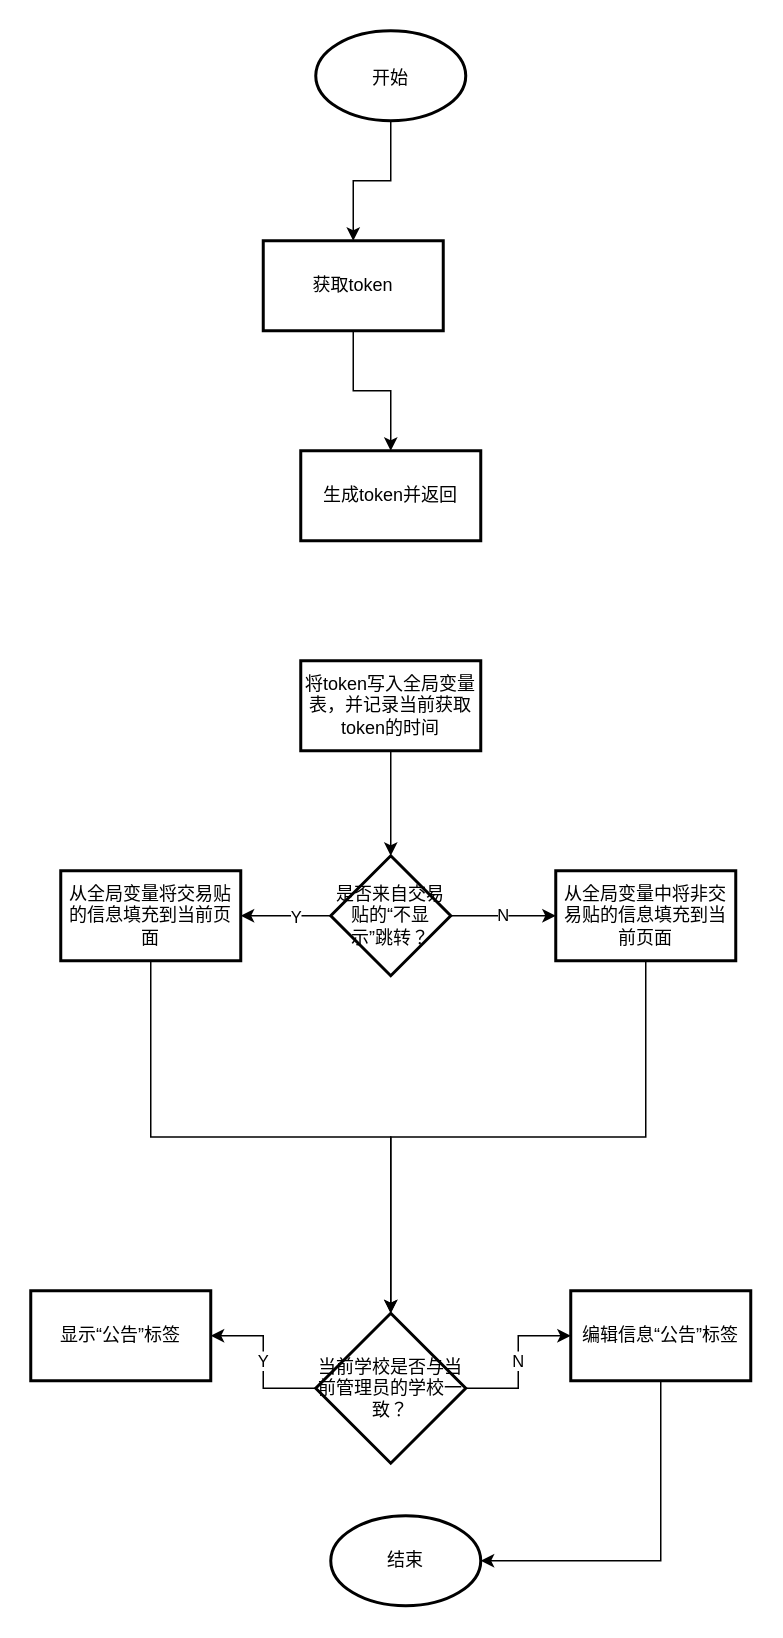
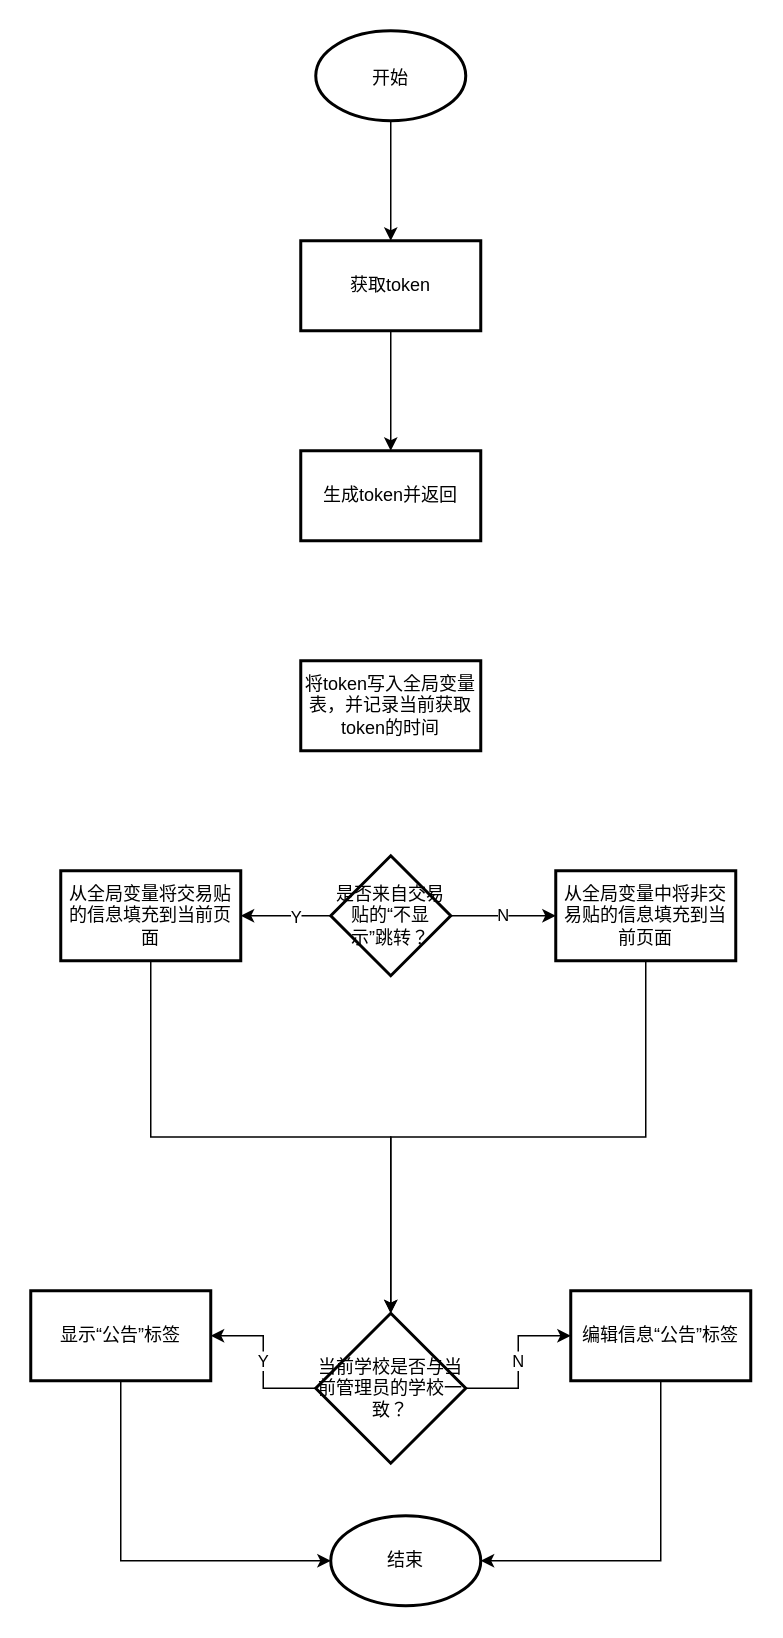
node "获取token": moved (353, 286) -> (391, 286)
edge "将token写入全局变量表，并记录当前获取token的时间" -> "是否来自交易贴的“不显示”跳转？": removed
edge "显示“公告”标签" -> "结束": added
